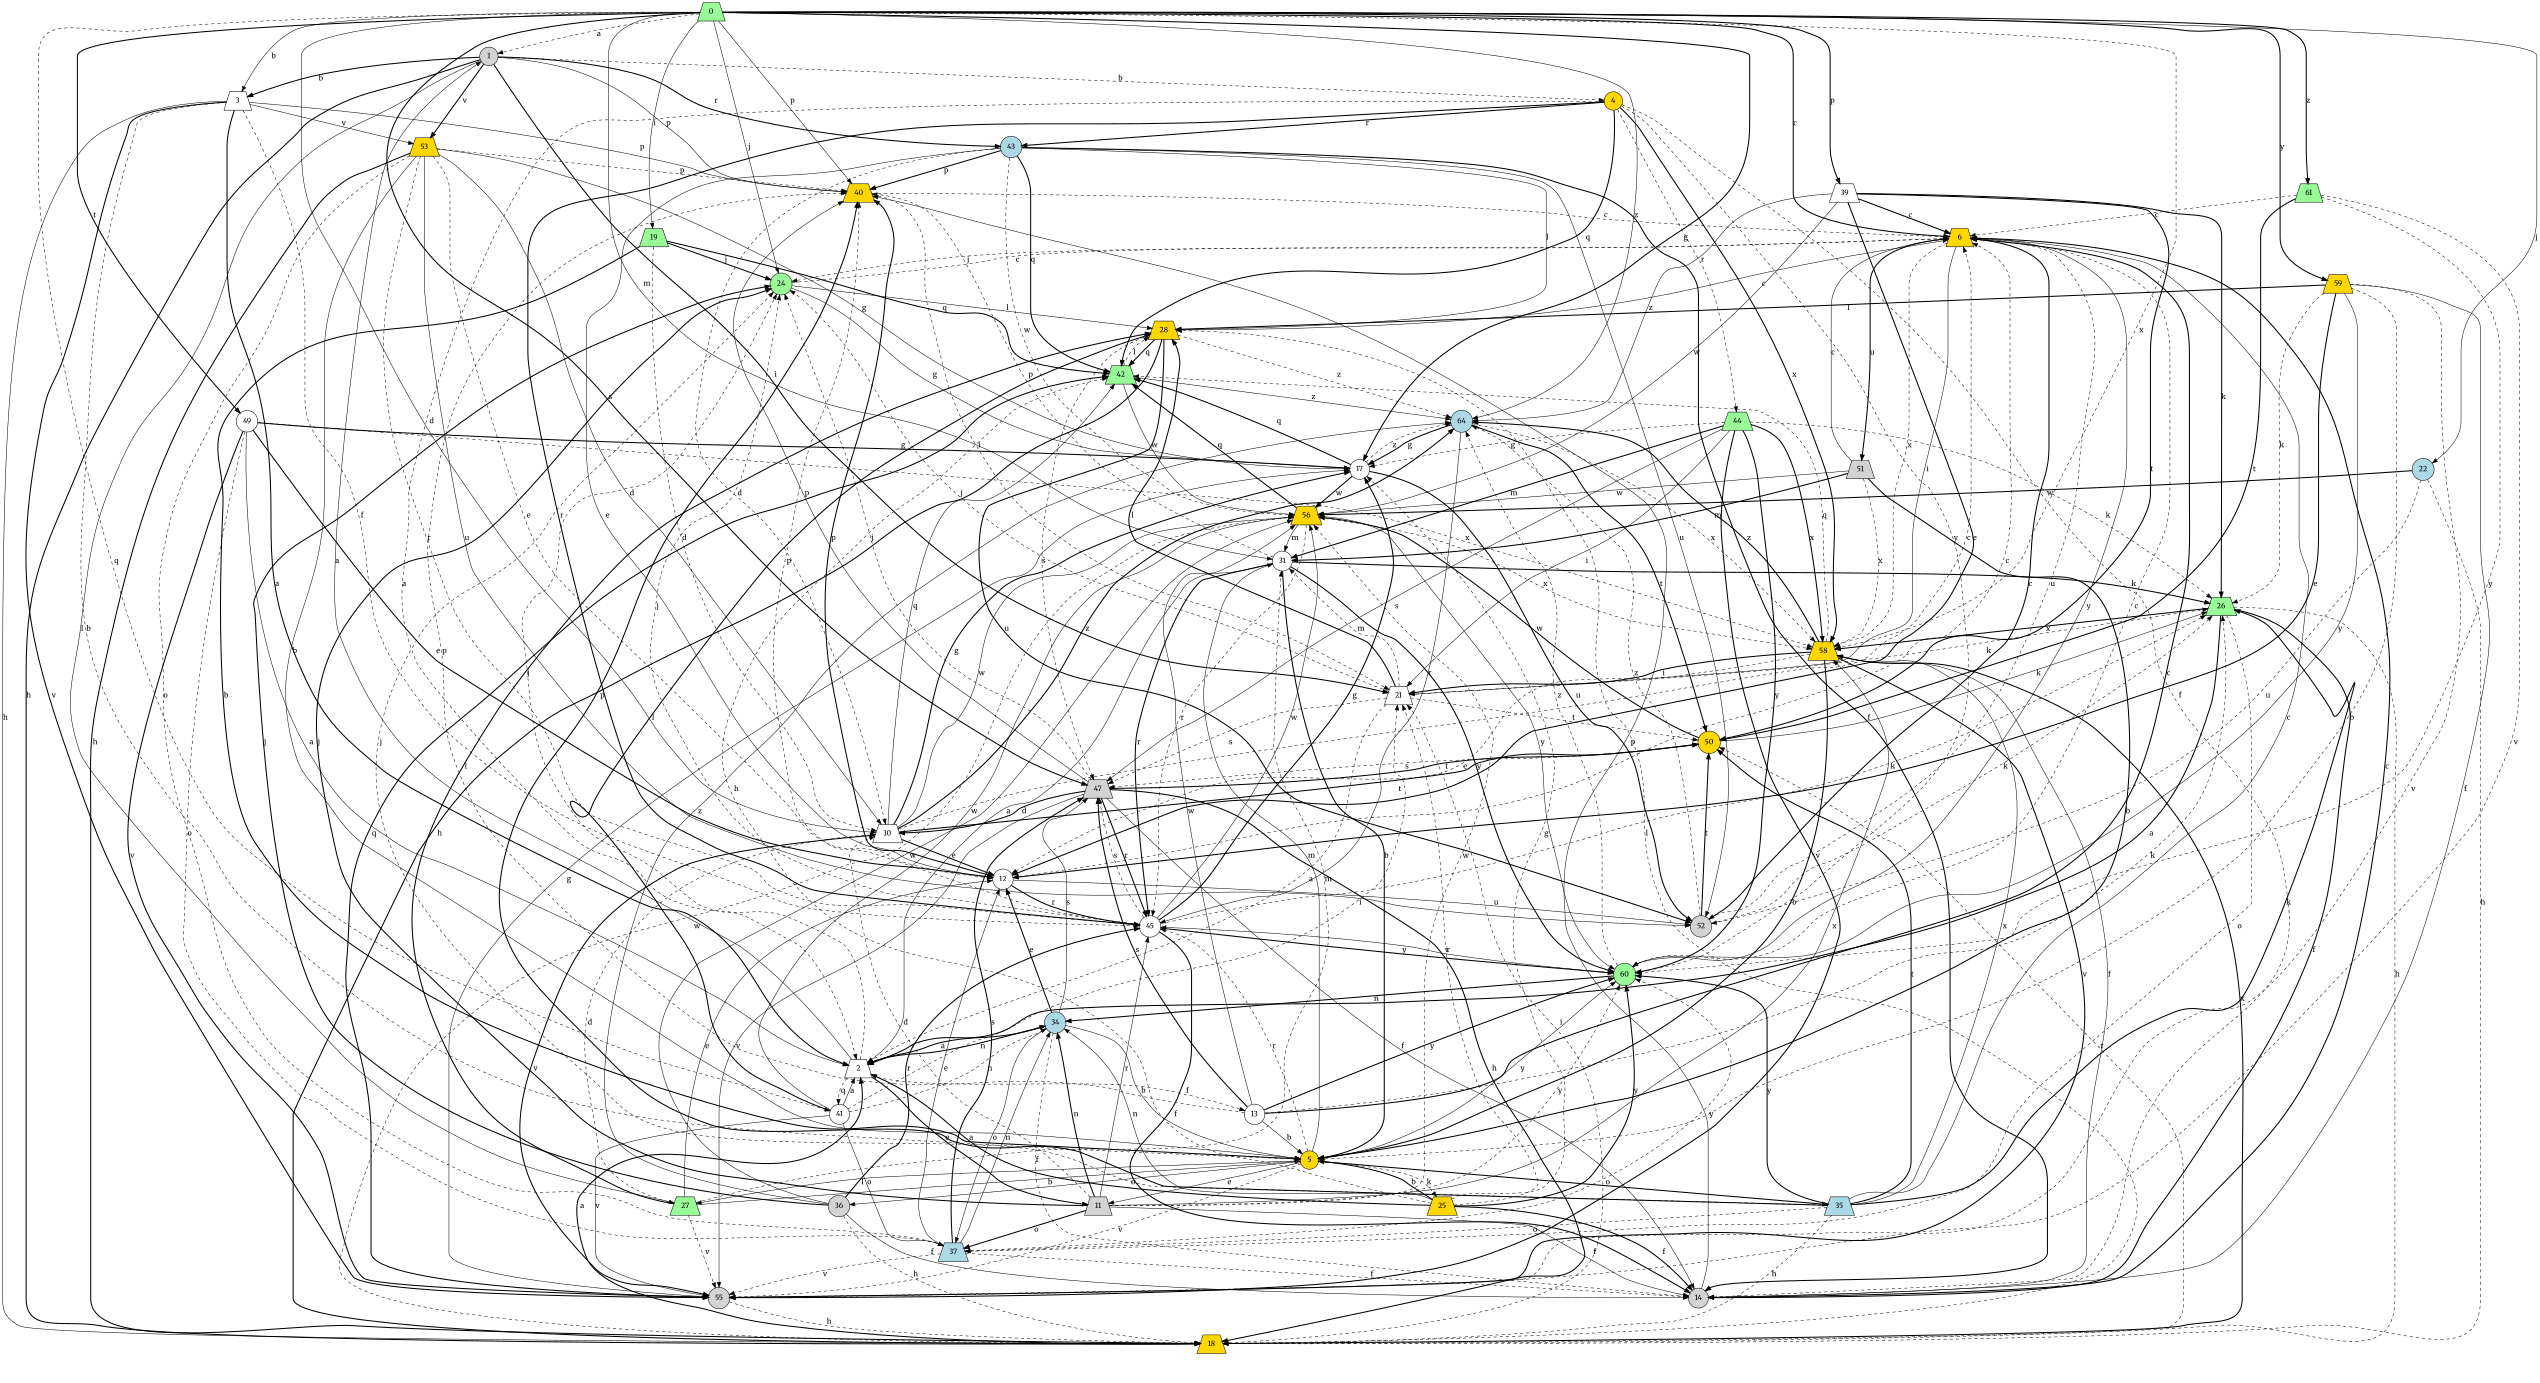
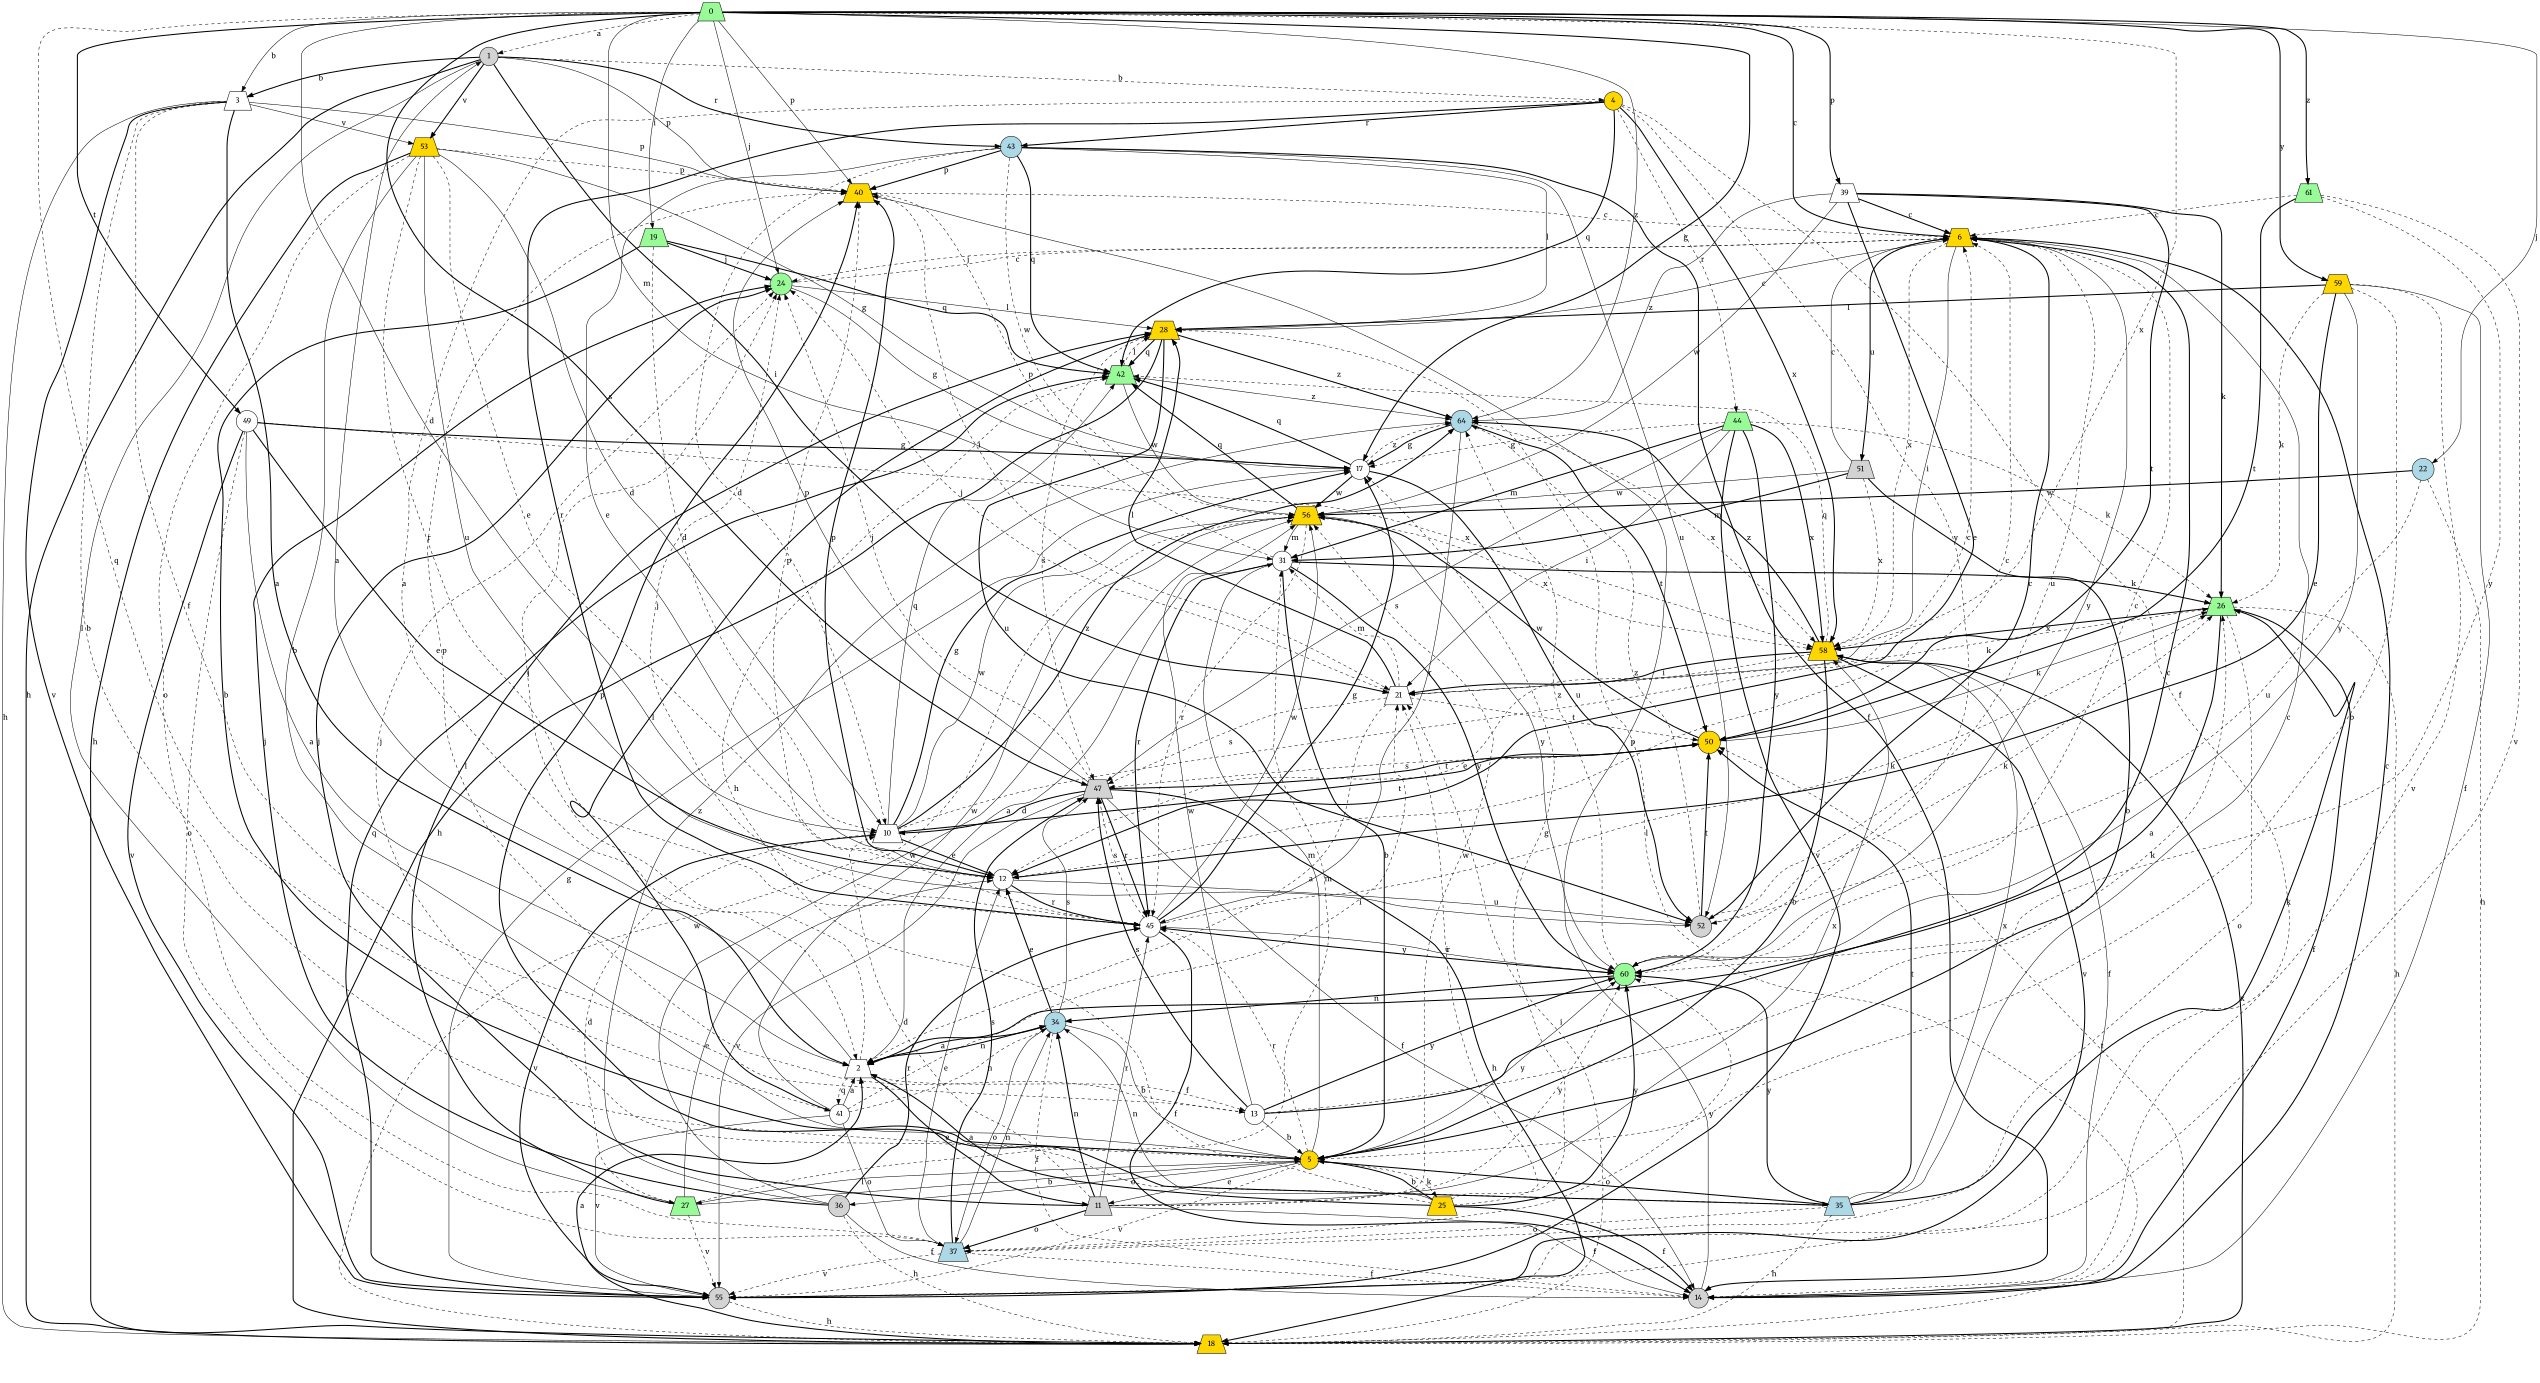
edge "28" -> "64": style dashed -> bold
edge "3" -> "45": now "3" -> "13"
